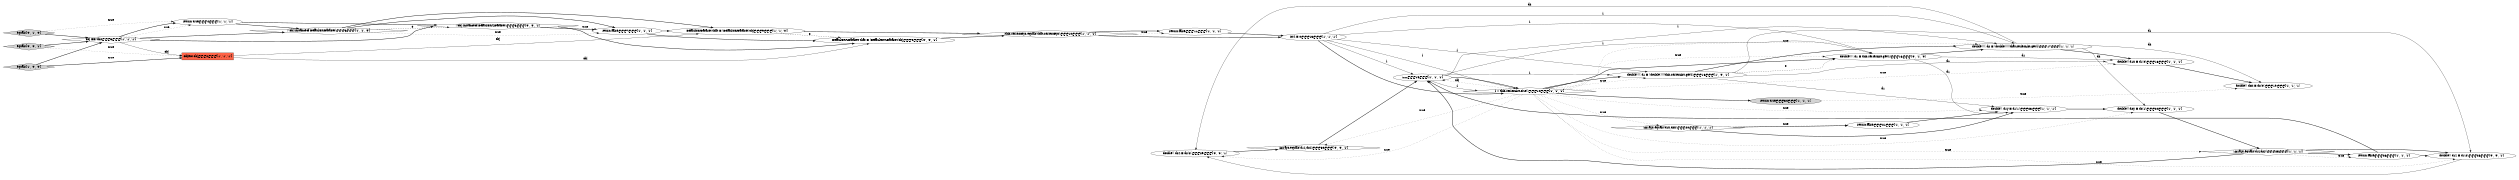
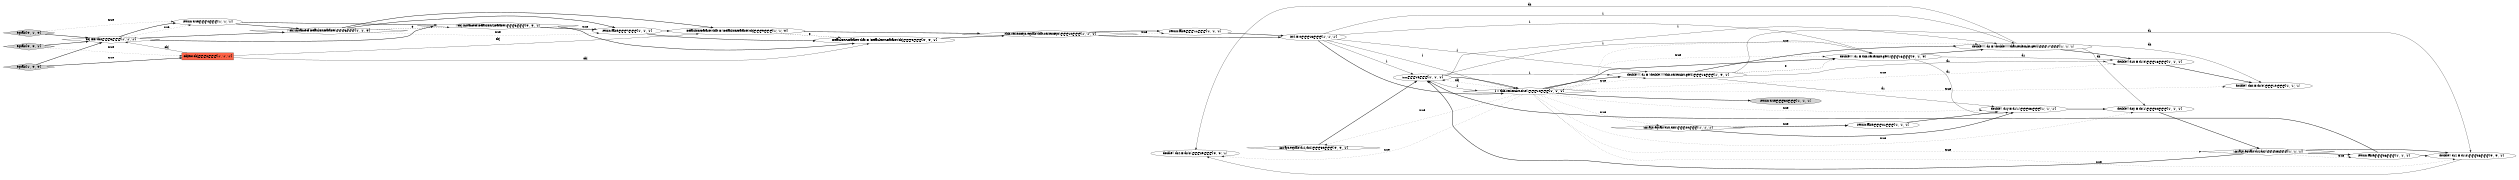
edge "obj == this@@@3@@@['1', '1', '1']" -> "Object obj@@@2@@@['1', '1', '1']": reversed
edge "return true@@@34@@@['1', '1', '1']" -> "double(( d2x = d2(0(@@@19@@@['1', '1', '1']": now "i < this.seriesList.size()@@@14@@@['1', '1', '1']" -> "double(( d2x = d2(0(@@@19@@@['1', '1', '1']"
edge "double(( d2z = d2(2(@@@29@@@['0', '0', '1']" -> "!Arrays.equals(d1z,d2z)@@@30@@@['0', '0', '1']": removed
